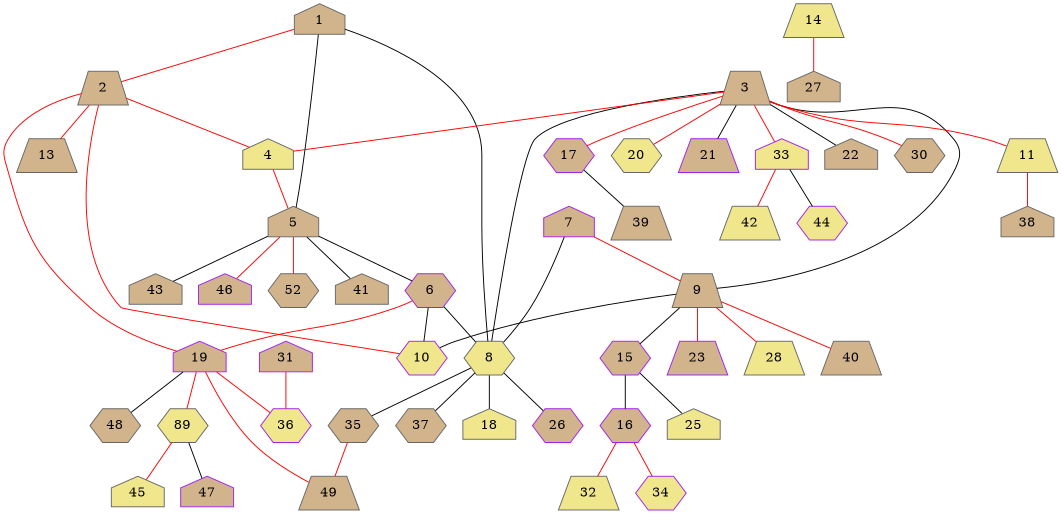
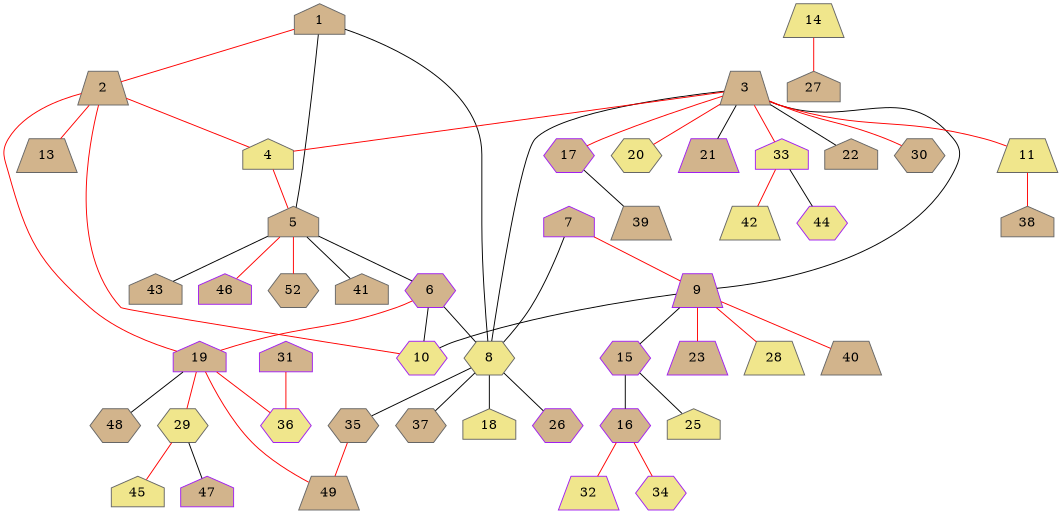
node "9": color gray40 -> purple
node "89": label "89" -> "29"
node "32": color gray40 -> purple
